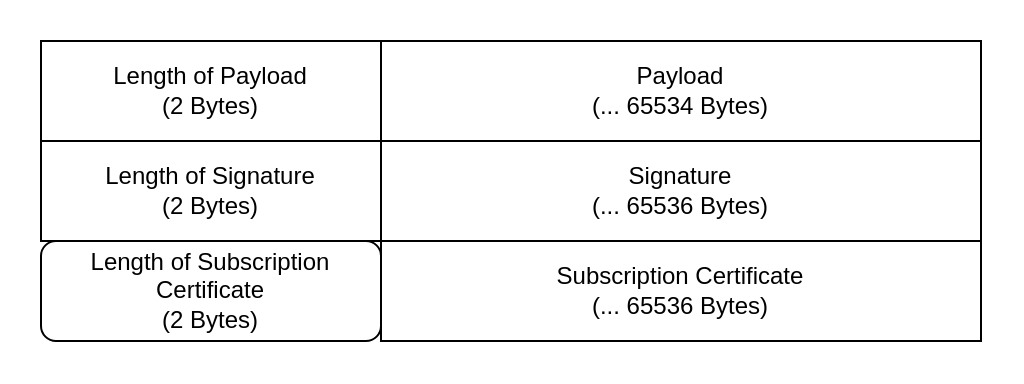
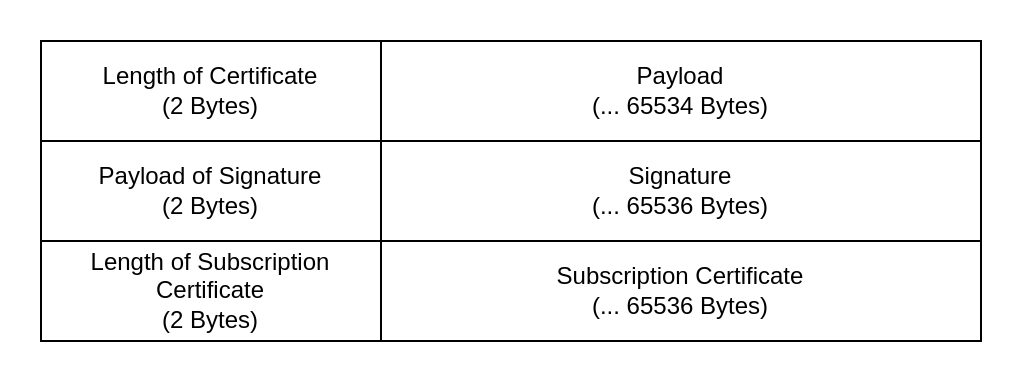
node "Length of Payload (2 Bytes)": label "Length of Payload (2 Bytes)" -> "Length of Certificate (2 Bytes)"
node "Length of Signature (2 Bytes)": label "Length of Signature (2 Bytes)" -> "Payload of Signature (2 Bytes)"
node "Length of Subscription Certificate (2 Bytes)": shape rounded rectangle -> rectangle
